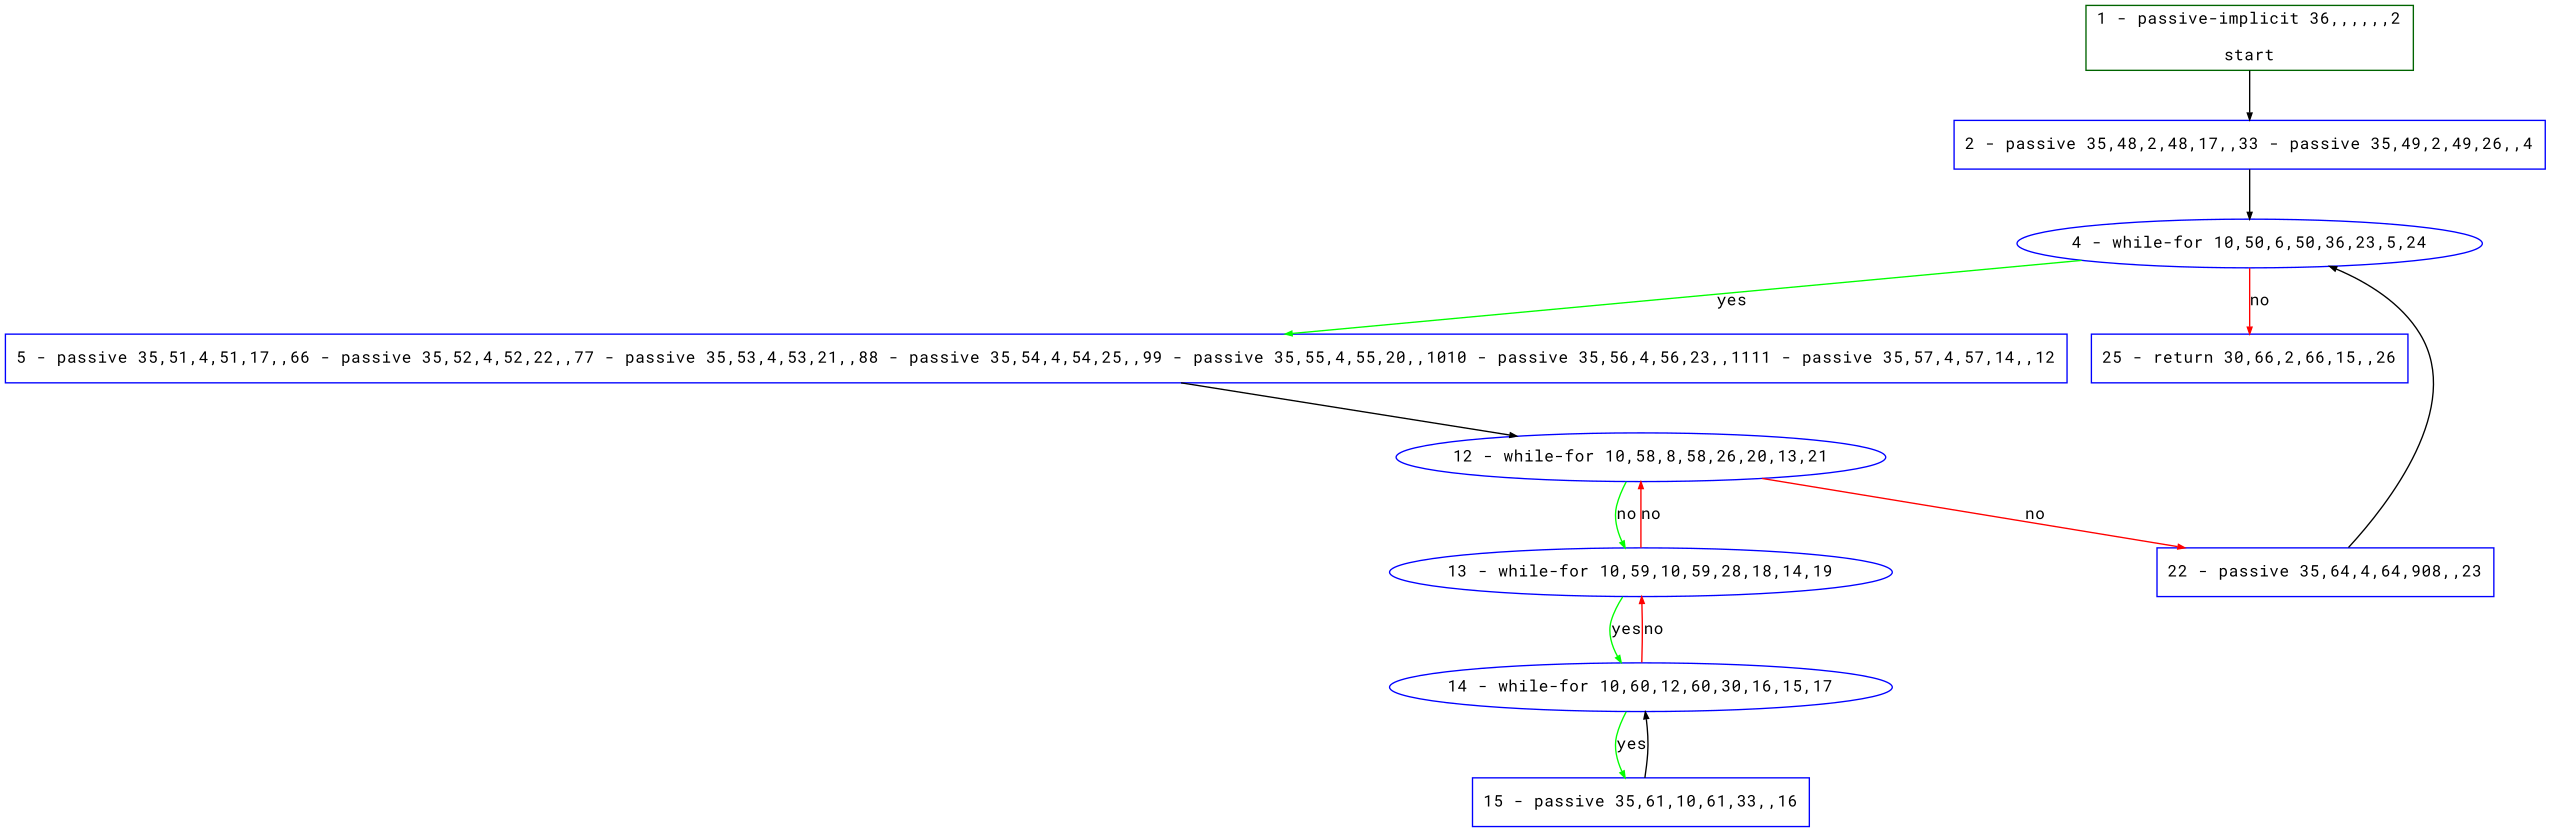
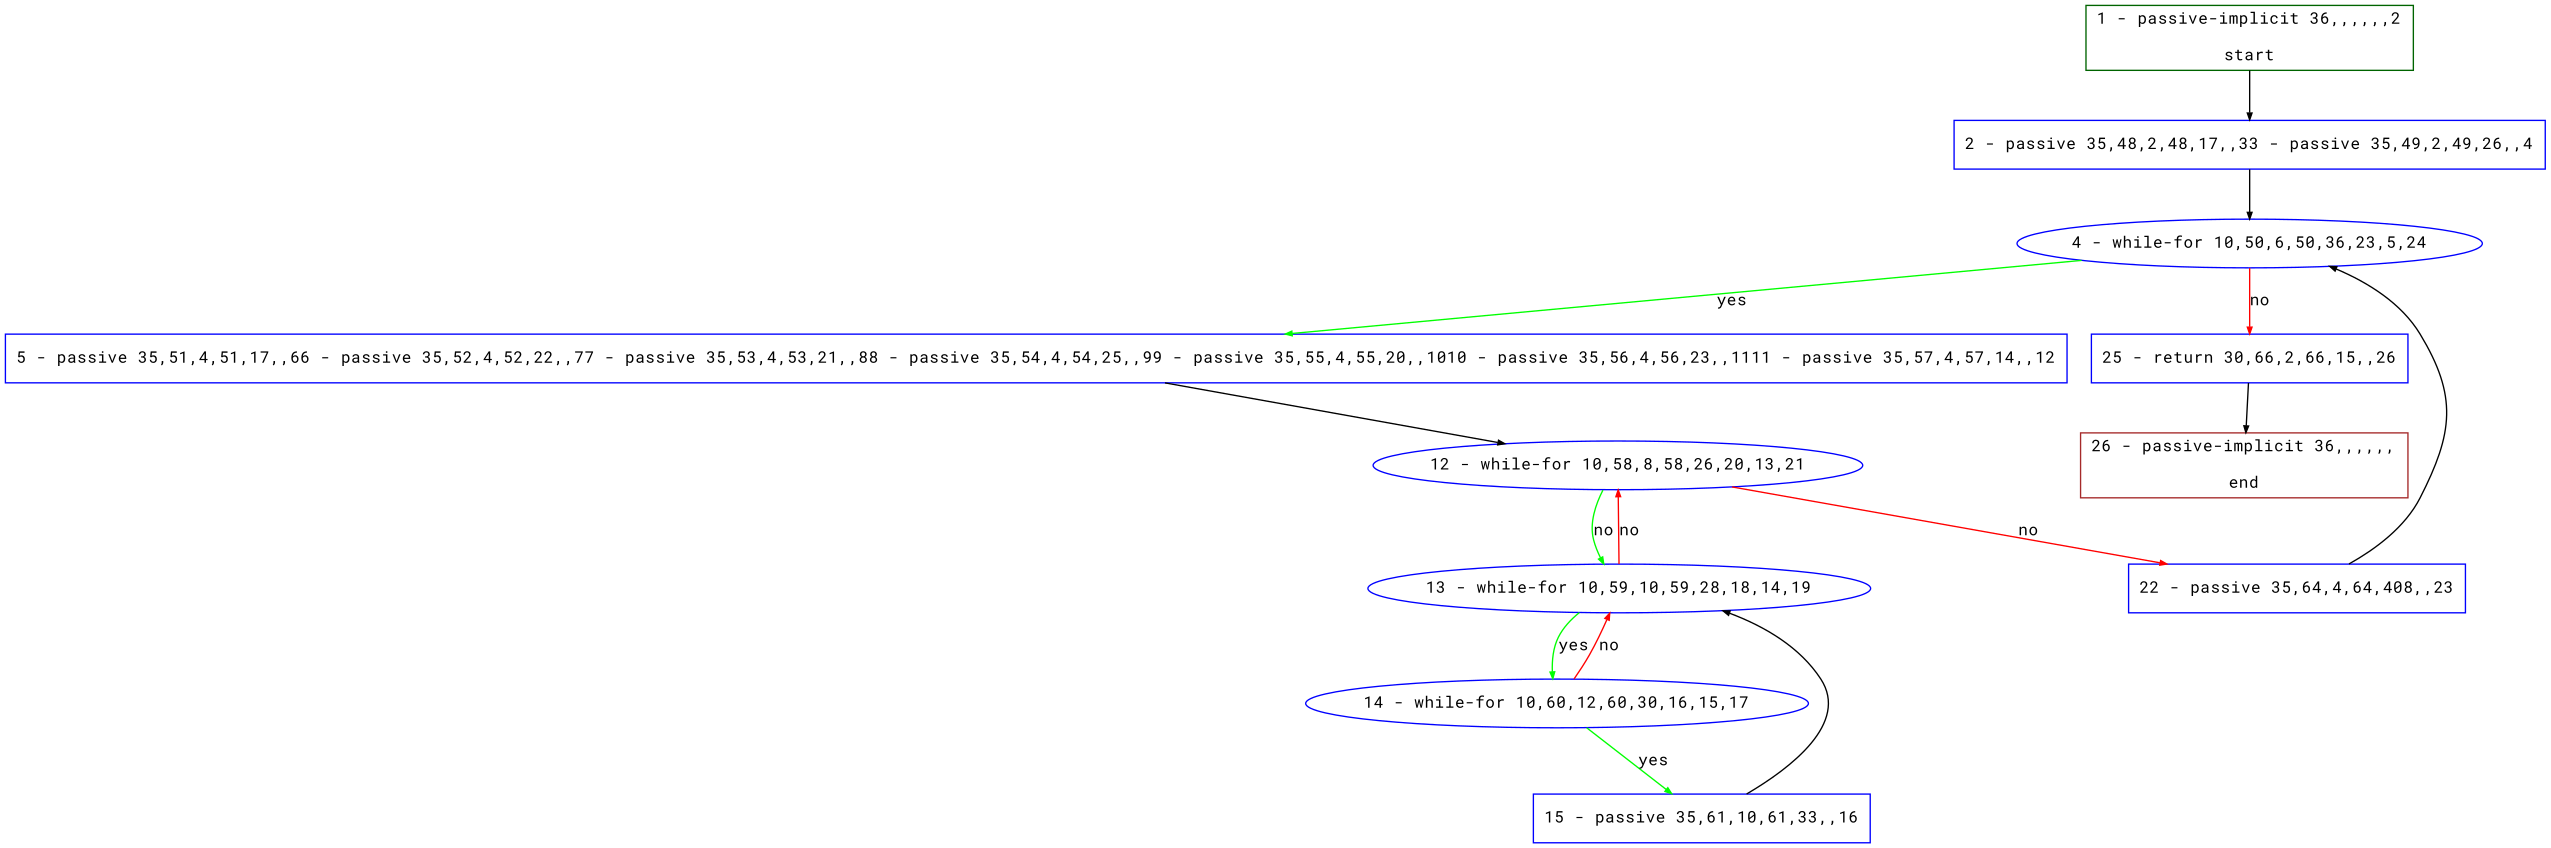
node "26 - passive-implicit 36,,,,,, end": added
node "22 - passive 35,64,4,64,908,,23": label "22 - passive 35,64,4,64,908,,23" -> "22 - passive 35,64,4,64,408,,23"
edge "15 - passive 35,61,10,61,33,,16" -> "14 - while-for 10,60,12,60,30,16,15,17": now "15 - passive 35,61,10,61,33,,16" -> "13 - while-for 10,59,10,59,28,18,14,19"
